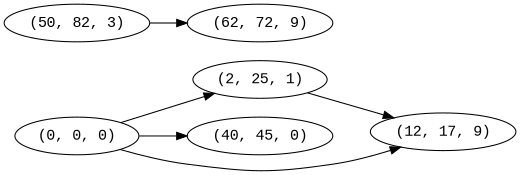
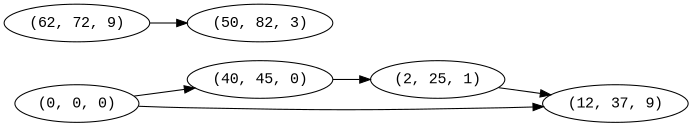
edge "(50, 82, 3)" -> "(62, 72, 9)": reversed
edge "(0, 0, 0)" -> "(2, 25, 1)": now "(40, 45, 0)" -> "(2, 25, 1)"
node "(12, 17, 9)": label "(12, 17, 9)" -> "(12, 37, 9)"
